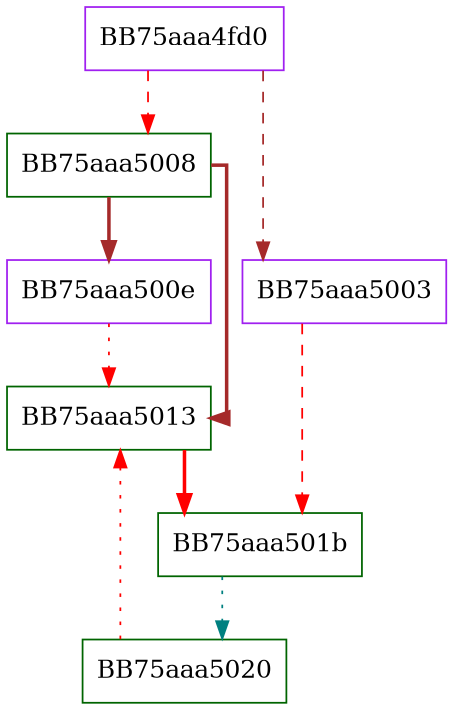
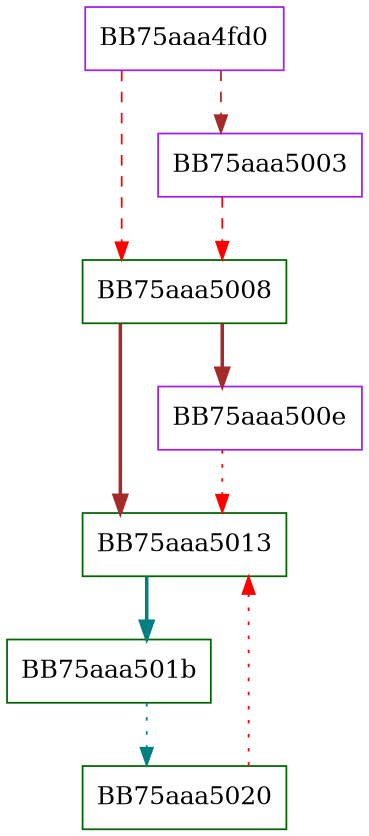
edge "BB75aaa5003" -> "BB75aaa501b": now "BB75aaa5003" -> "BB75aaa5008"
edge "BB75aaa5013" -> "BB75aaa501b": color red -> teal
